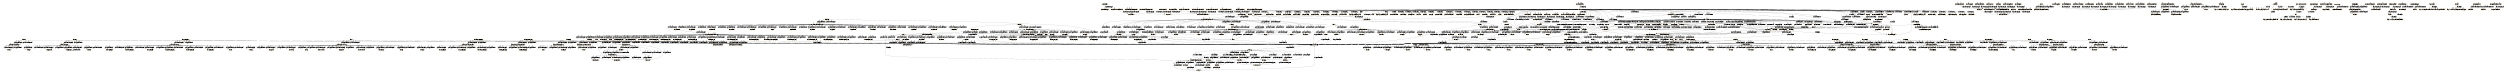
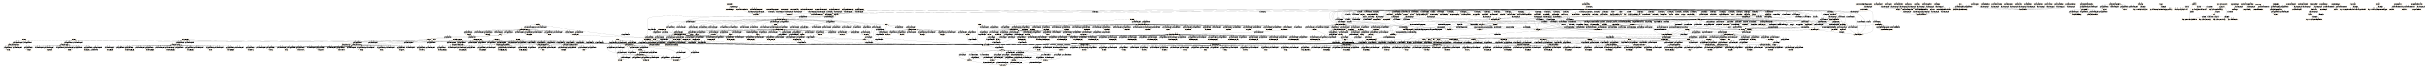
edge "core:isPartOfRealEstate" -> "core:isPartOf": reversed
node "unit:KiloW": removed
edge "unit:MebiBIT-PER-SEC" -> "quantitykind:DataRate": label "qudt:hasQuantityKind" -> "qudt:someValuesFrom"
edge "unit:MilliV" -> "quantitykind:Voltage": label "qudt:hasQuantityKind" -> "eventQuantityKind:hasQuantityKind"
edge "unit:LB_F" -> "quantitykind:Force": label "core:sensorInterface" -> "qudt:hasQuantityKind"
edge "quantitykind:ElectricCharge" -> "quantitykind:ElectricCurrent": reversed
